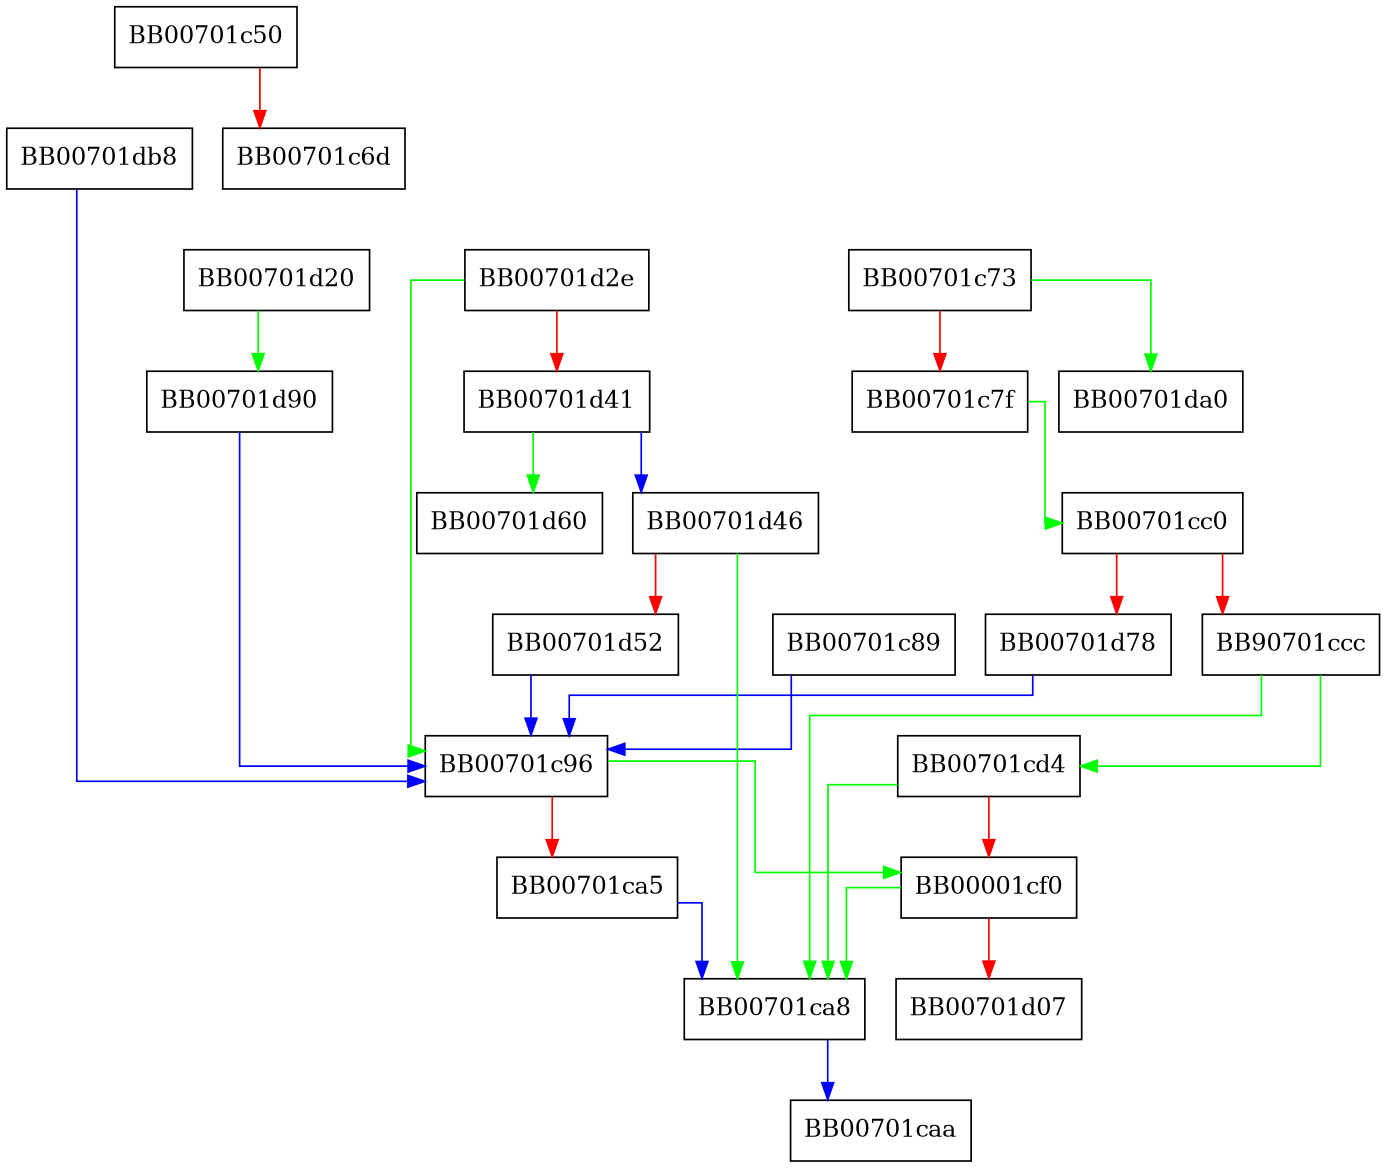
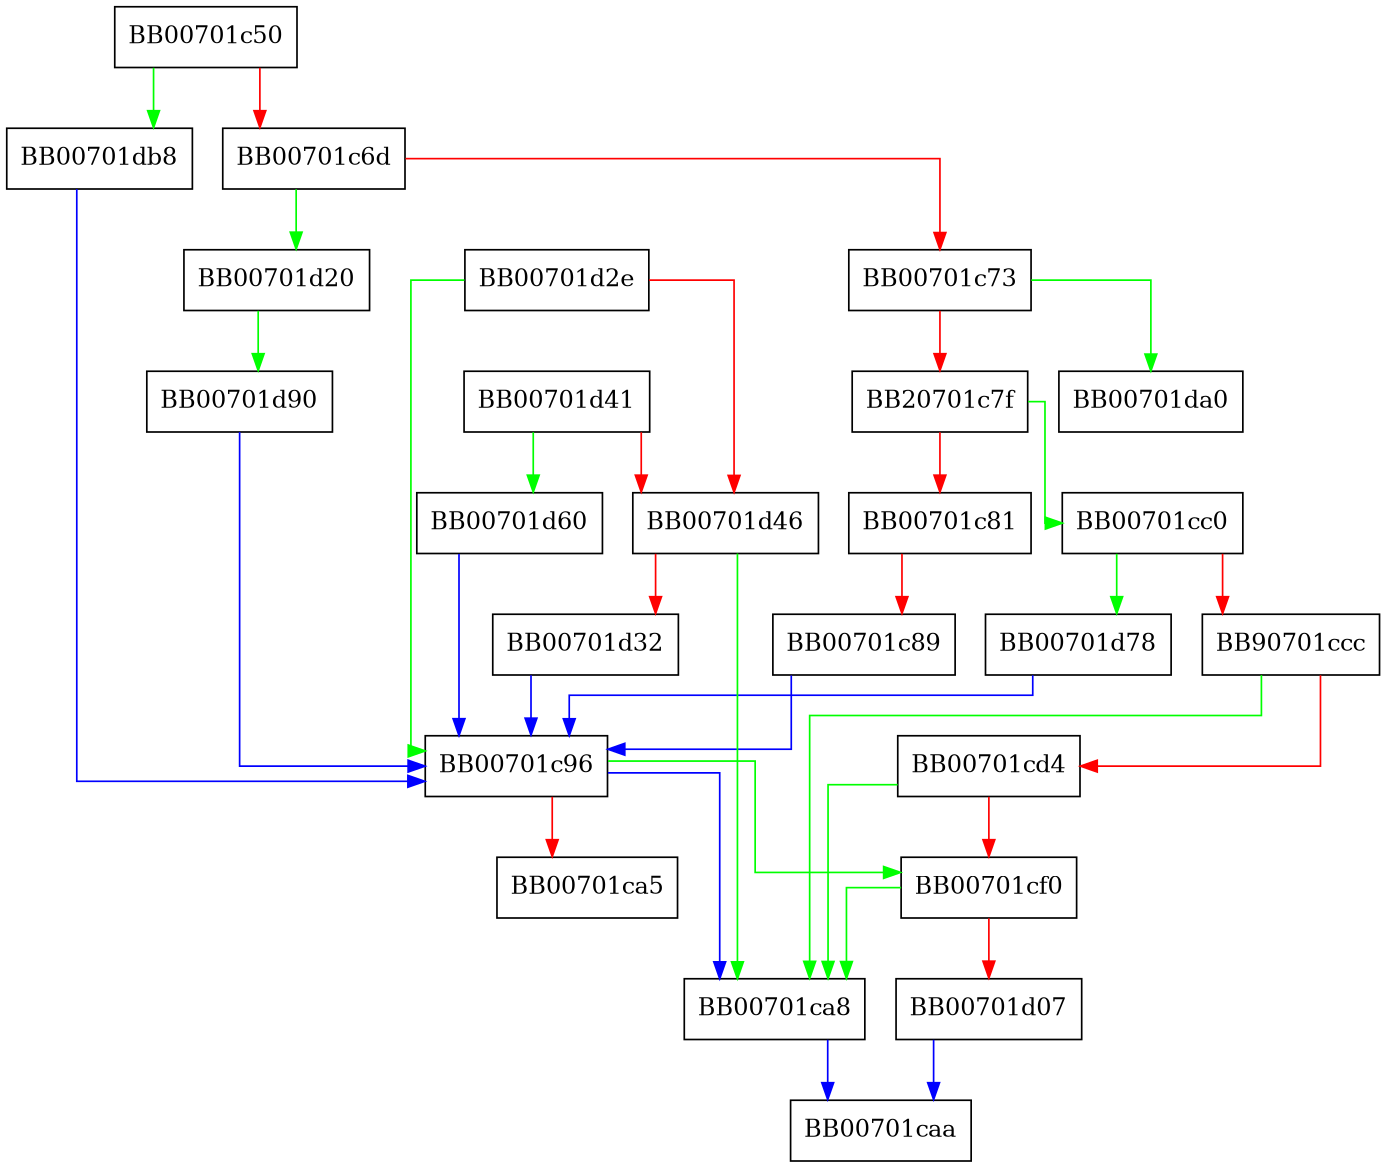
edge "BB00701c50" -> "BB00701db8": added
edge "BB00701c6d" -> "BB00701c73": added
edge "BB00701c6d" -> "BB00701d20": added
edge "BB00701d2e" -> "BB00701d41": now "BB00701d2e" -> "BB00701d46"
node "BB00701c7f": label "BB00701c7f" -> "BB20701c7f"
edge "BB00701d41" -> "BB00701d46": color blue -> red
node "BB00701c81": added
edge "BB00701cc0" -> "BB00701d78": color red -> green
edge "BB00701d60" -> "BB00701c96": added
node "BB00701d52": label "BB00701d52" -> "BB00701d32"
edge "BB90701ccc" -> "BB00701cd4": color green -> red
node "BB00001cf0": label "BB00001cf0" -> "BB00701cf0"
edge "BB00701ca5" -> "BB00701ca8": now "BB00701c96" -> "BB00701ca8"
edge "BB00701d07" -> "BB00701caa": added
